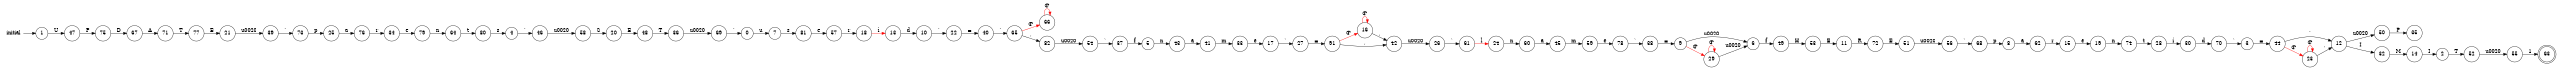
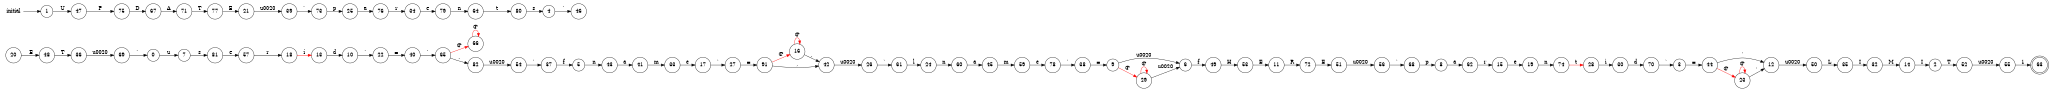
edge "50" -> "35": label "P" -> "L"
node "58": removed
edge "61" -> "24": color red -> black
edge "74" -> "28": color black -> red
edge "12" -> "32": now "35" -> "32"
